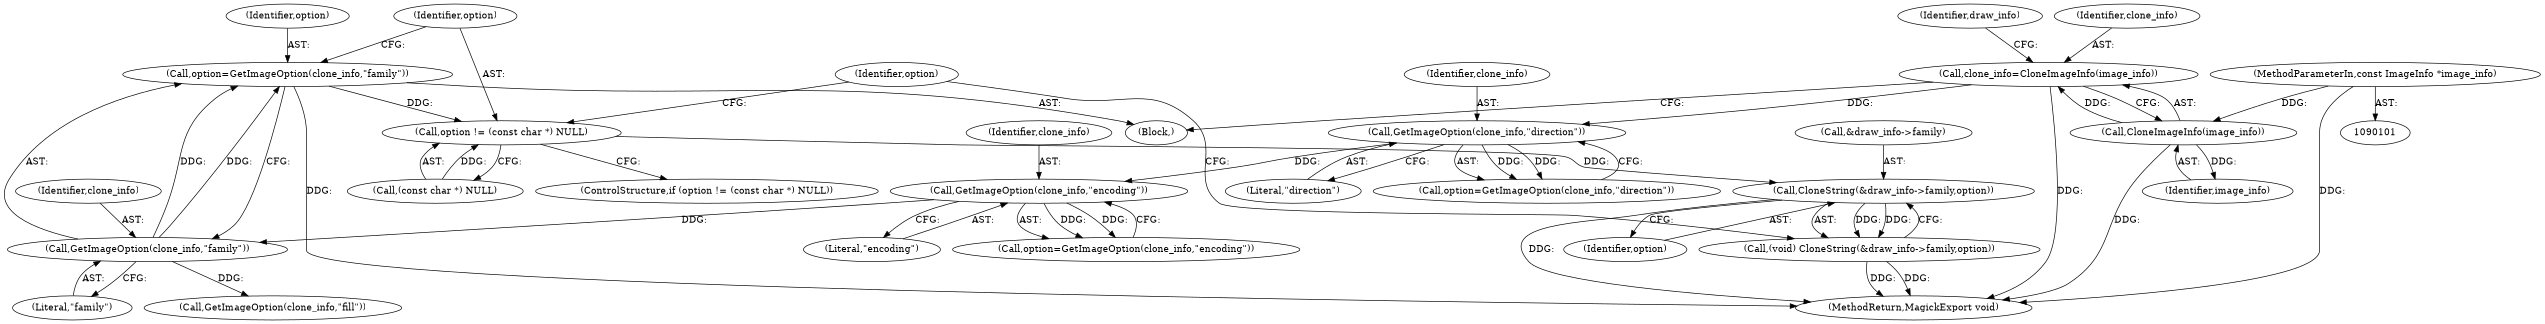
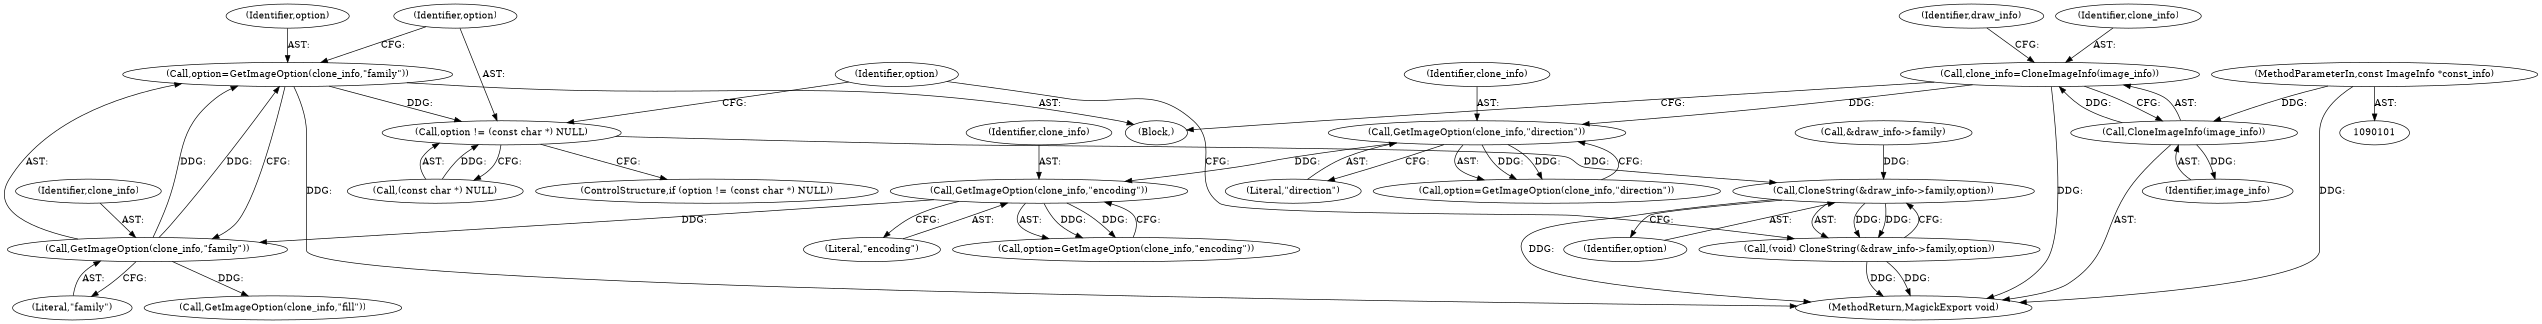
node "(MethodParameterIn,const ImageInfo *image_info)": label "(MethodParameterIn,const ImageInfo *image_info)" -> "(MethodParameterIn,const ImageInfo *const_info)"
edge "(Call,&draw_info->family)" -> "(Call,CloneString(&draw_info->family,option))": label "AST: " -> "DDG: "
edge "(Call,CloneImageInfo(image_info))" -> "(MethodReturn,MagickExport void)": label "DDG: " -> "AST: "
